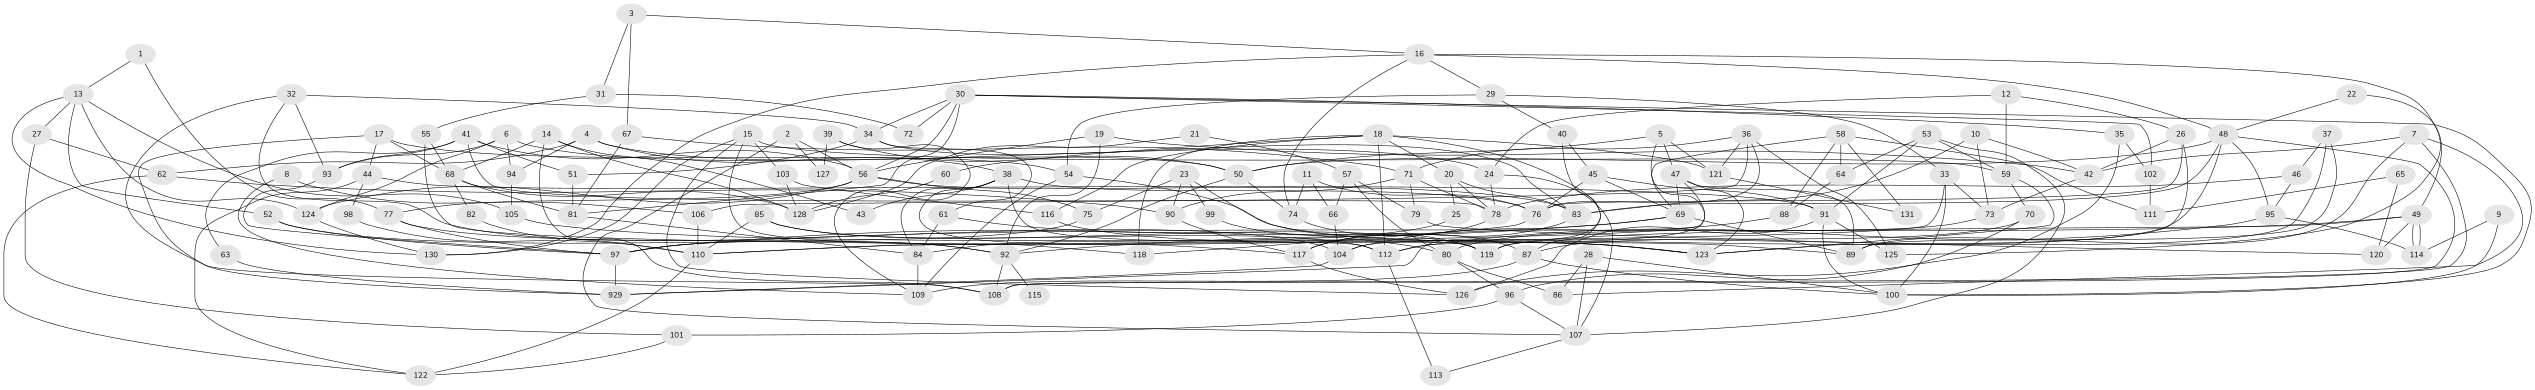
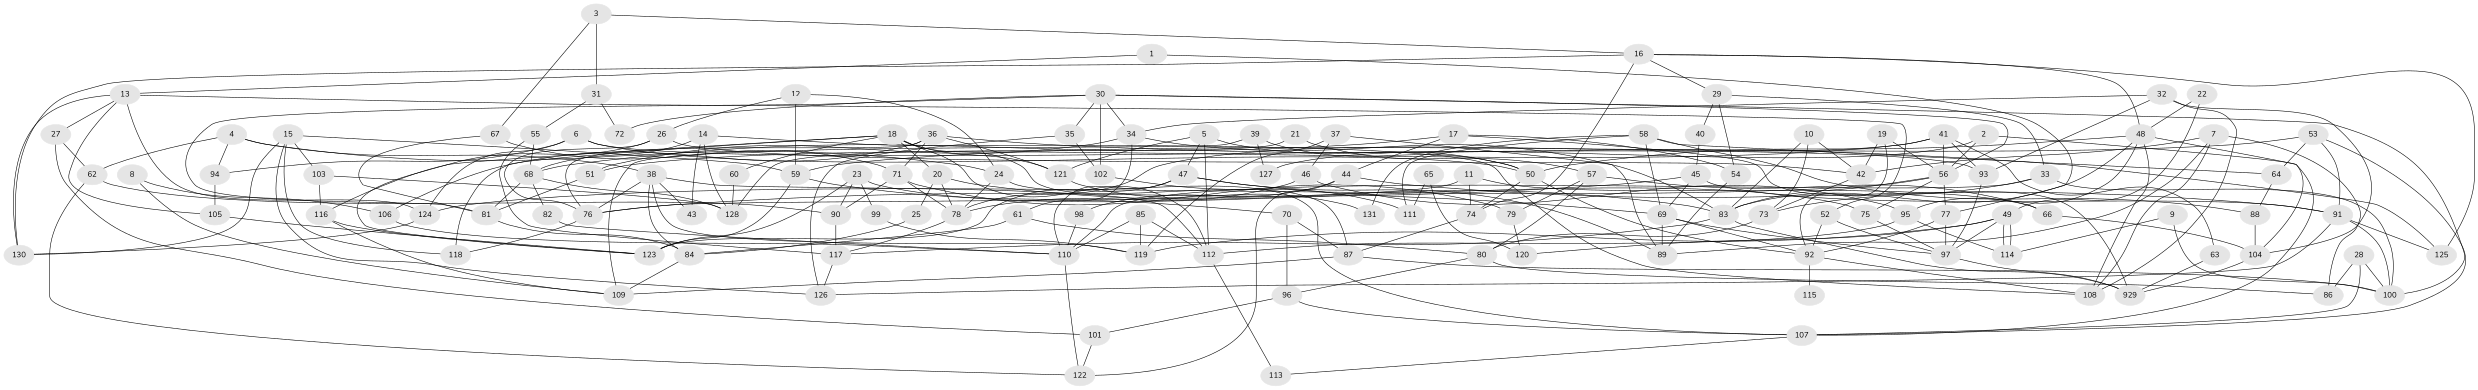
edge "54" -- "109": now "116" -- "109"
edge "40" -- "929": now "83" -- "929"
